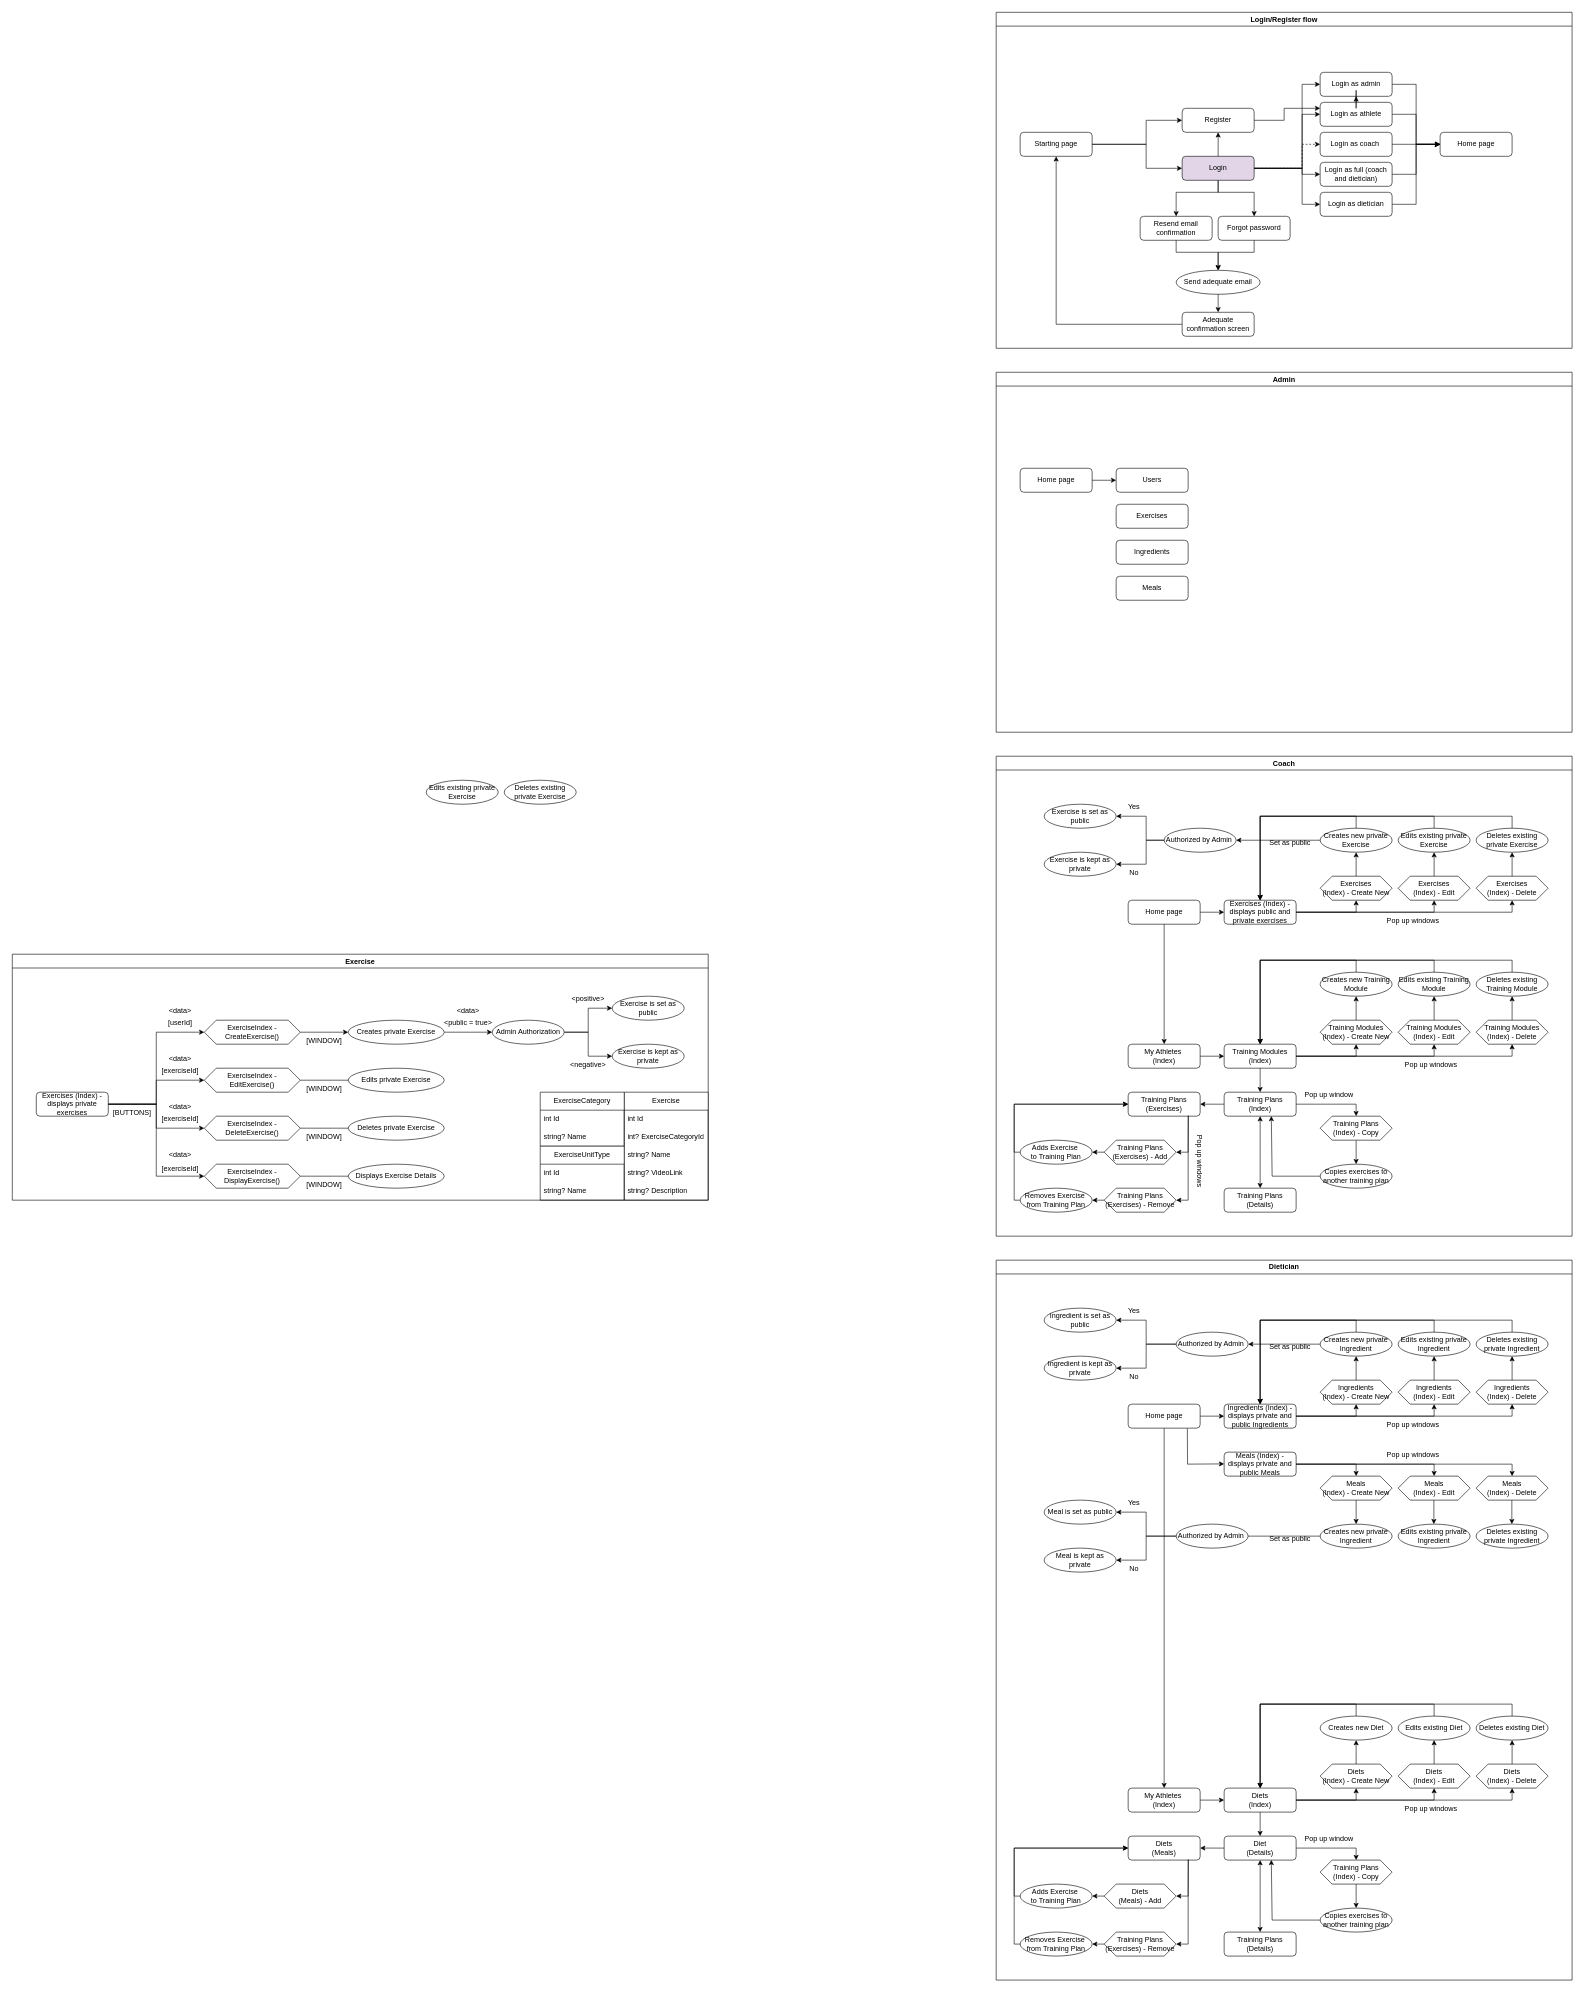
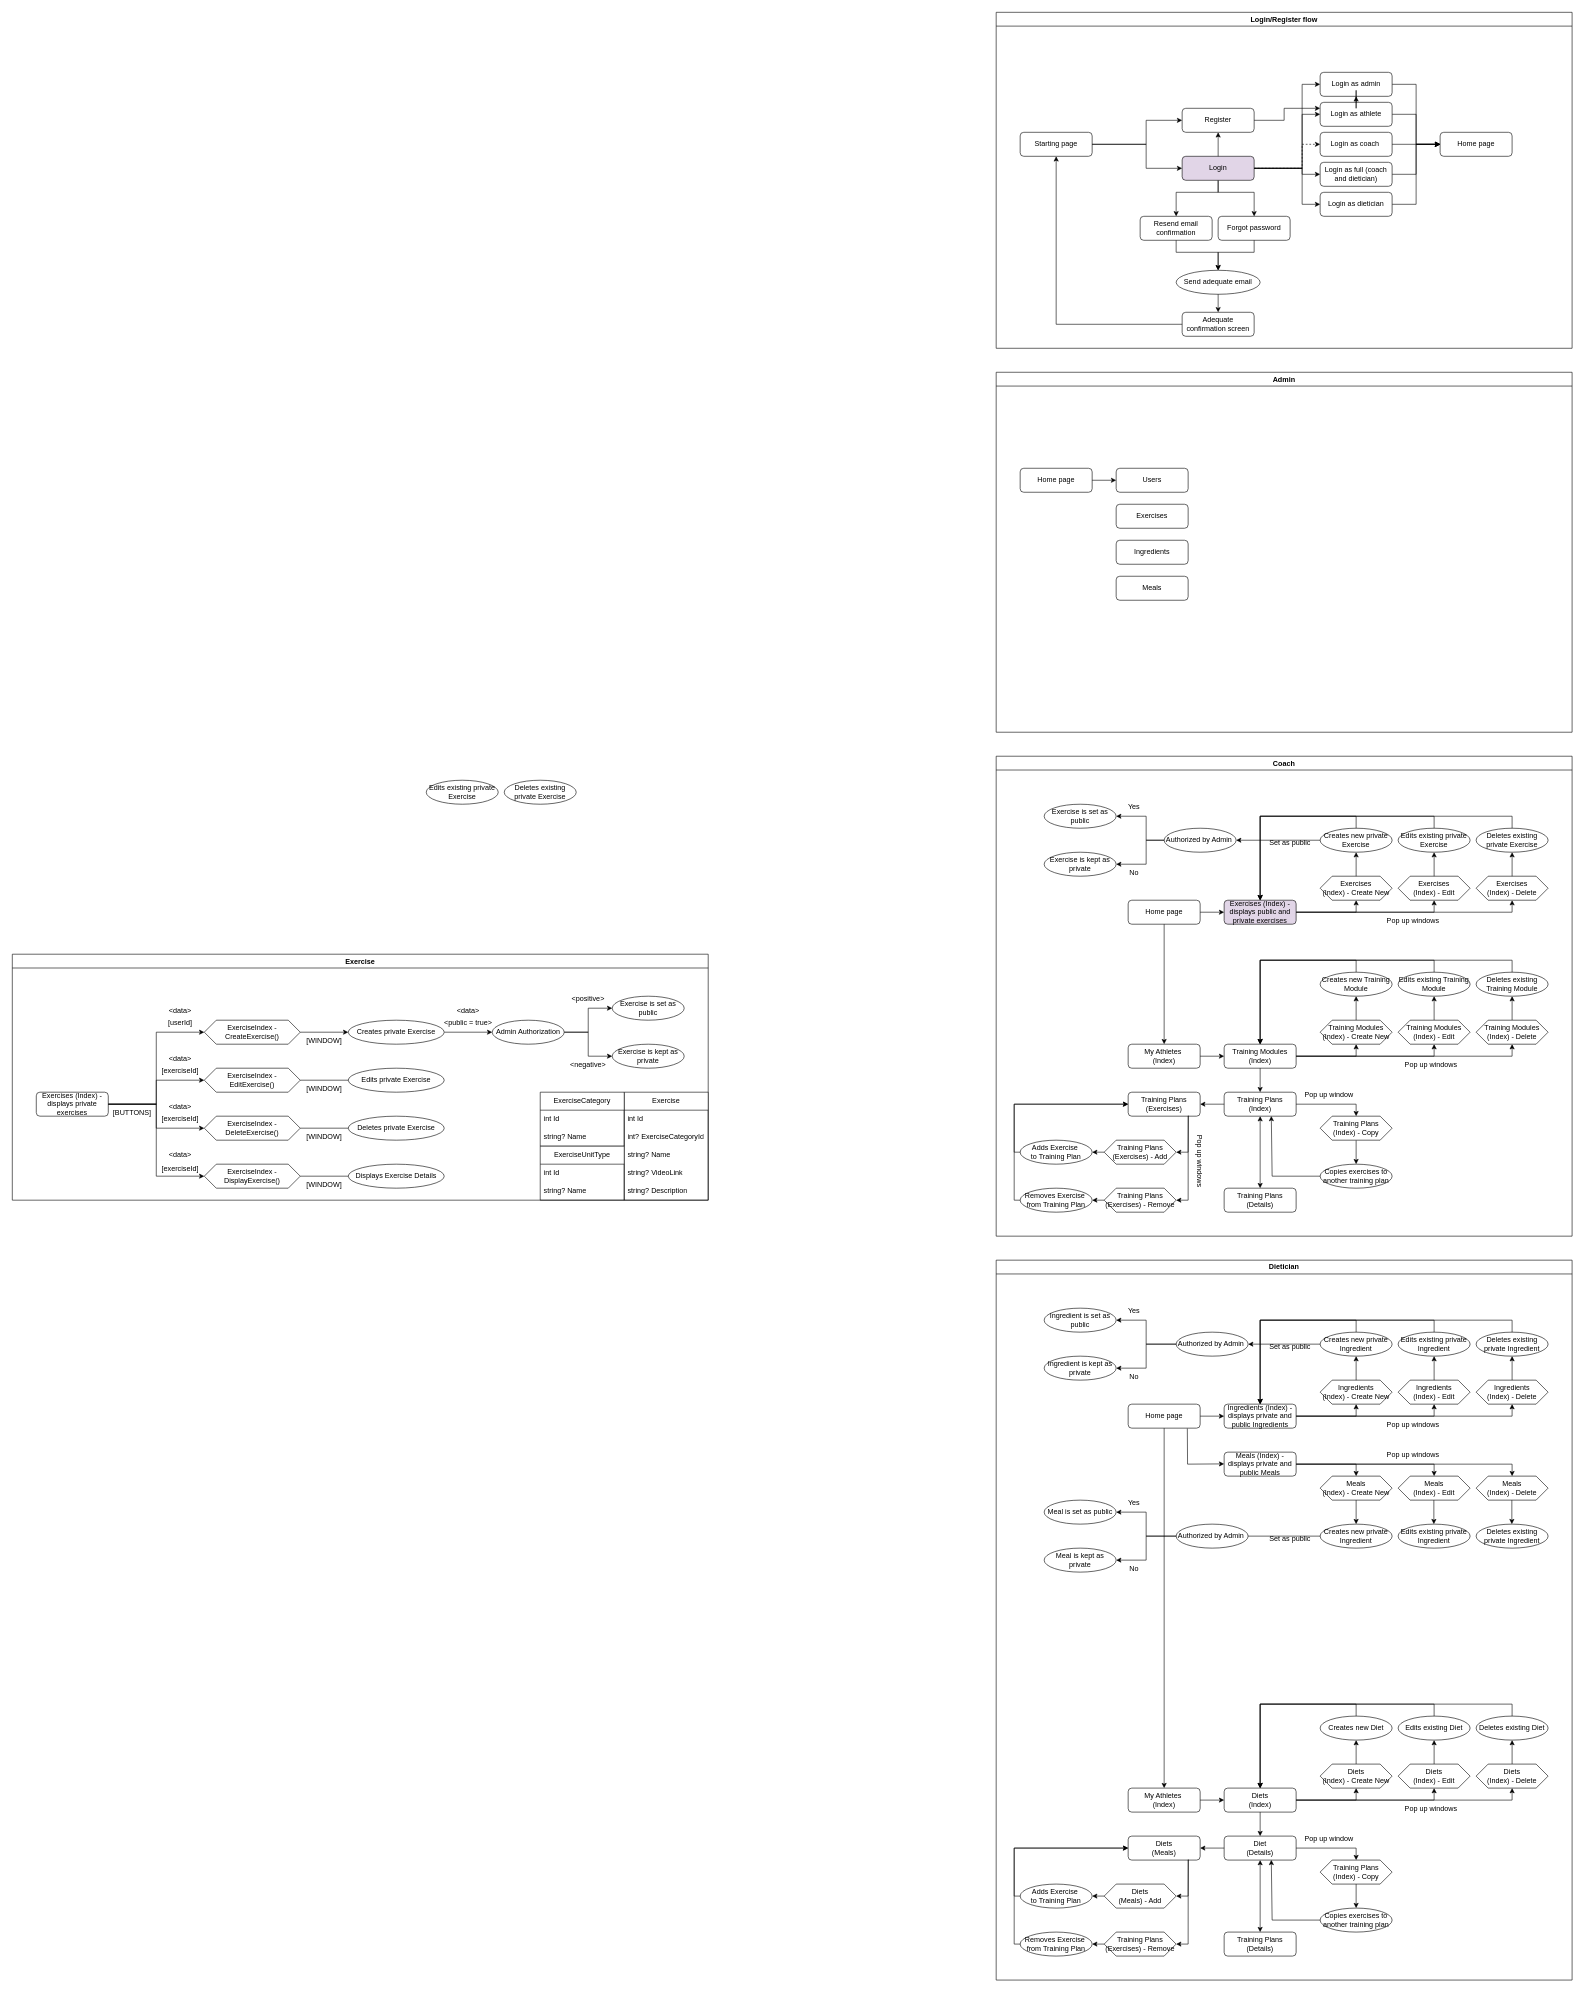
node "Exercises (Index) - displays public and private exercises": fillcolor #ffffff -> #e1d5e7
